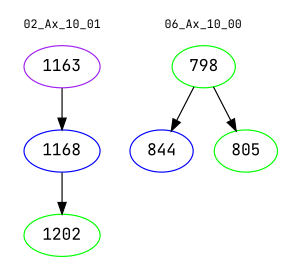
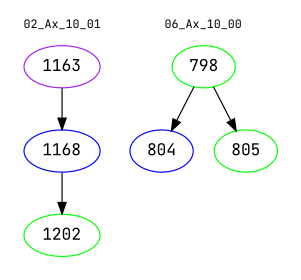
node "844": label "844" -> "804"
